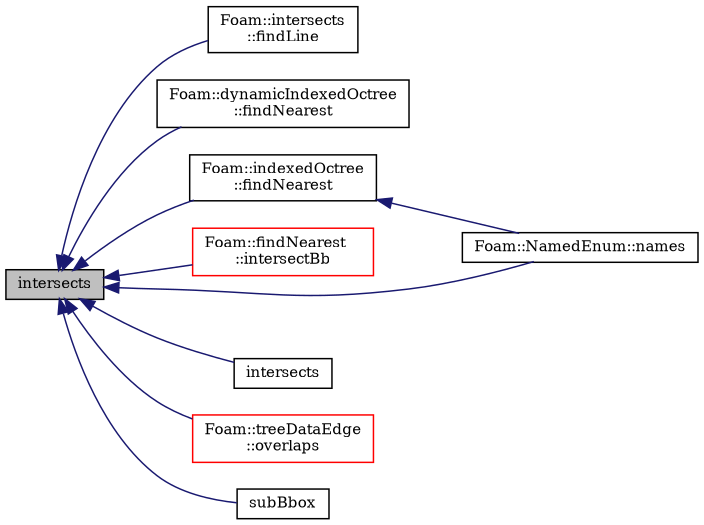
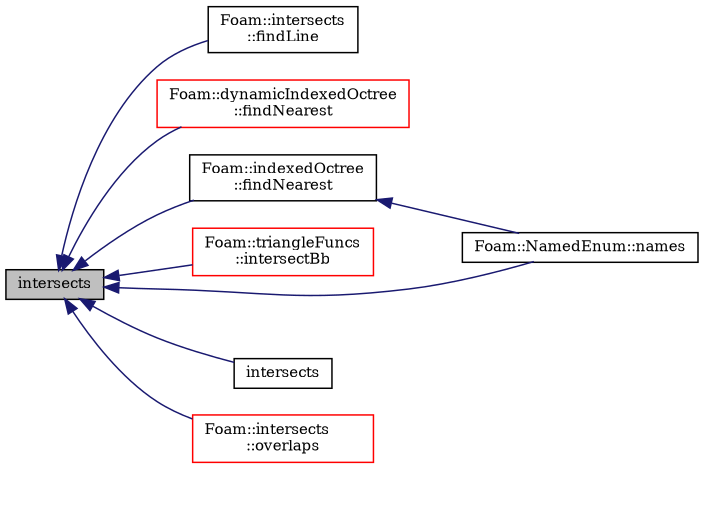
node "Foam::dynamicIndexedOctree ::findNearest": color black -> red
node "Foam::findNearest ::intersectBb": label "Foam::findNearest ::intersectBb" -> "Foam::triangleFuncs ::intersectBb"
node "Foam::treeDataEdge ::overlaps": label "Foam::treeDataEdge ::overlaps" -> "Foam::intersects ::overlaps"
node "subBbox": removed
